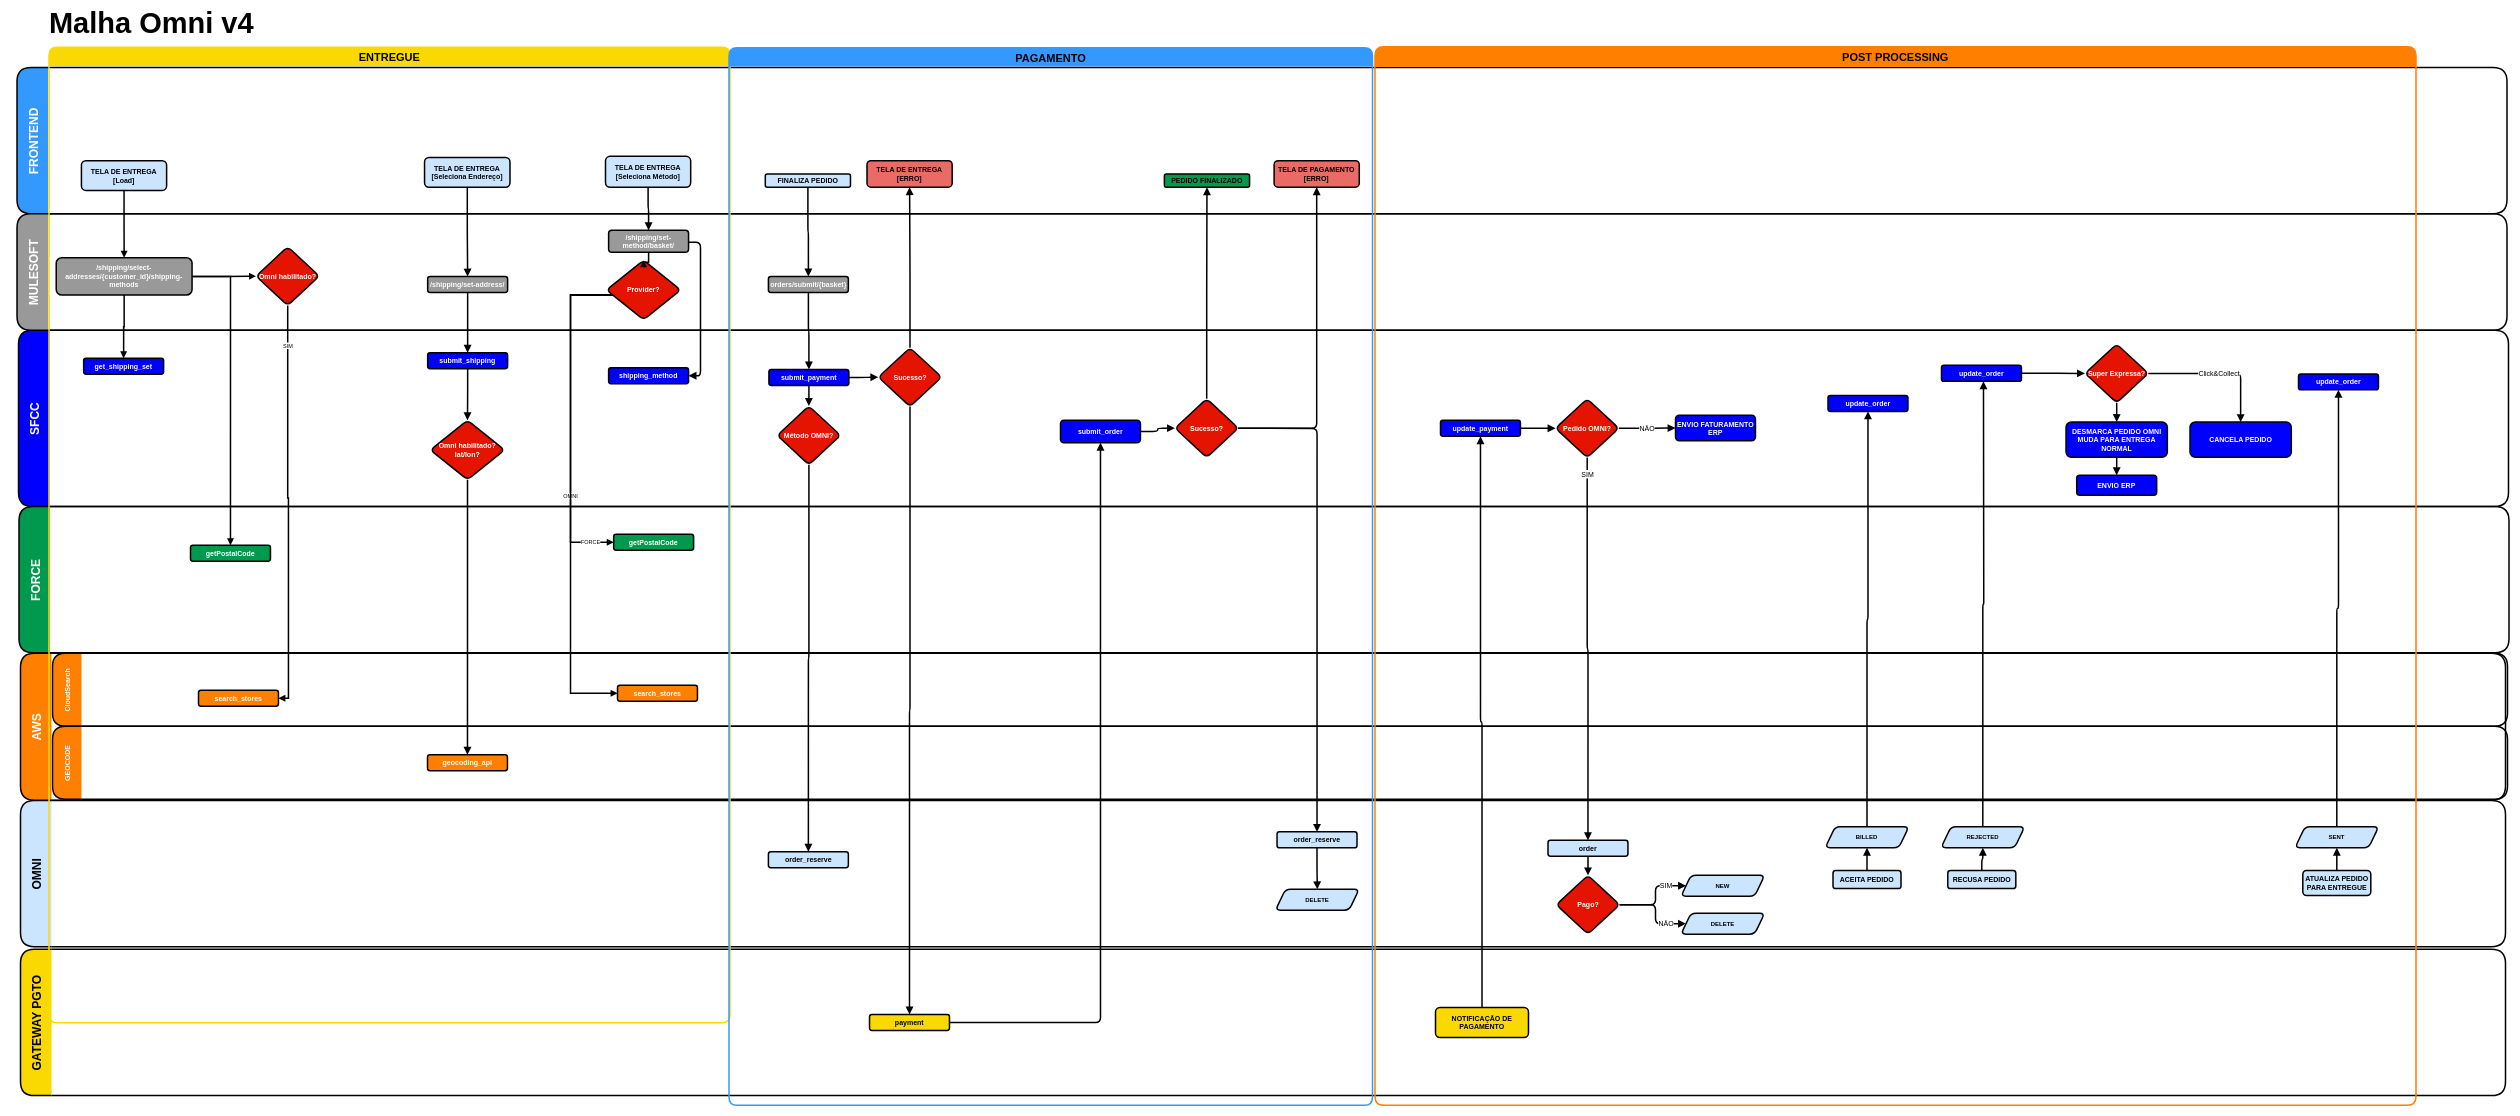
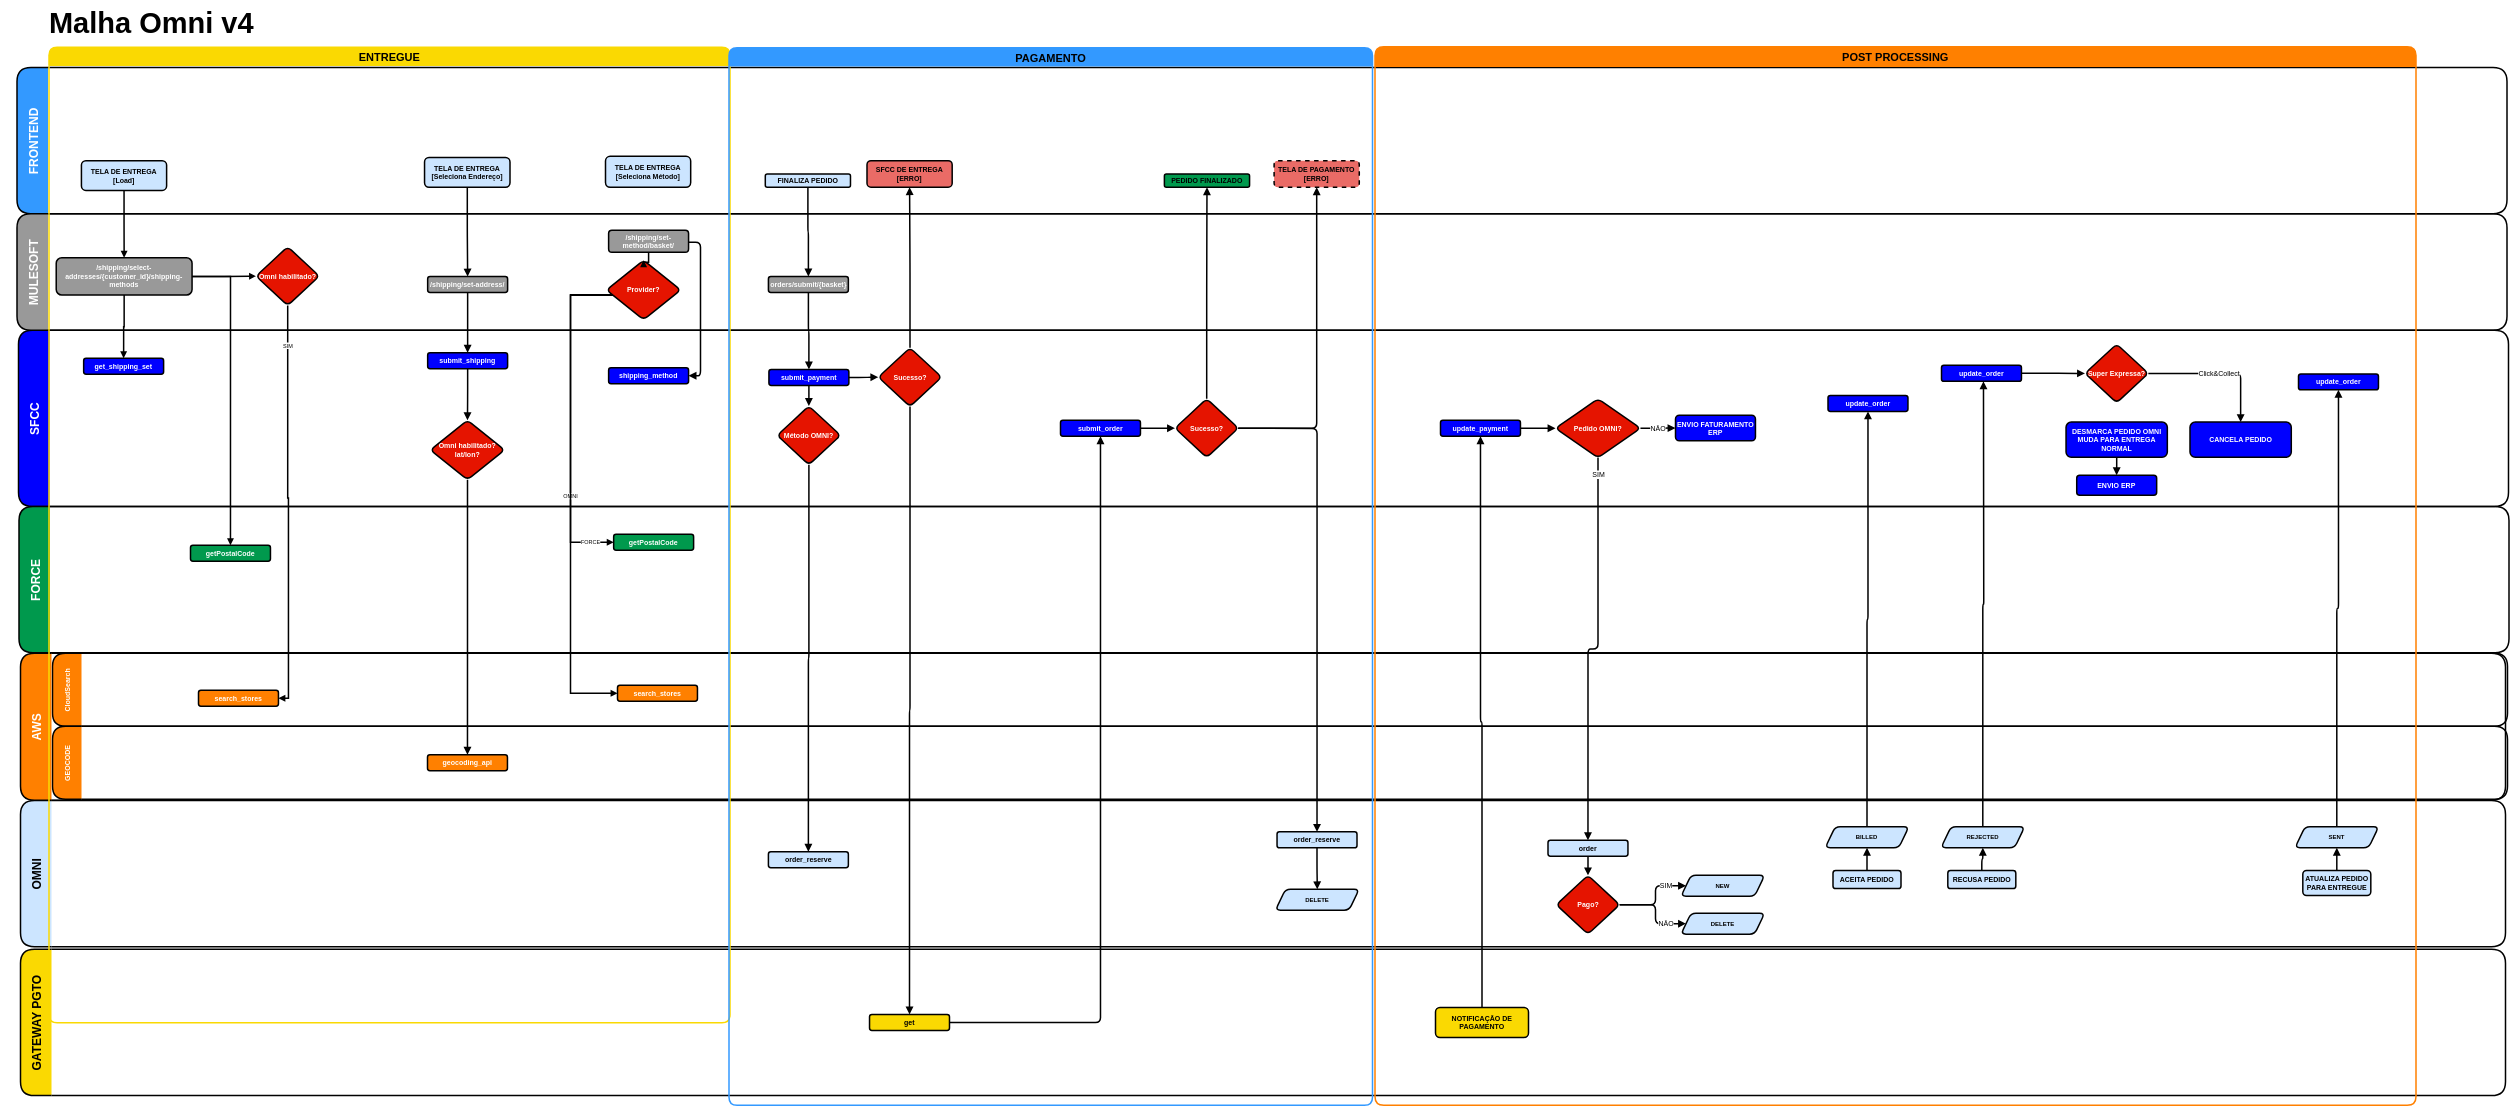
node "TELA DE ENTREGA [ERRO]": label "TELA DE ENTREGA [ERRO]" -> "SFCC DE ENTREGA [ERRO]"
node "TELA DE PAGAMENTO [ERRO]": style solid -> dashed
edge "TELA DE ENTREGA [Seleciona Método]" -> "/shipping/set-method/basket/": removed
edge "Super Expressa?" -> "DESMARCA PEDIDO OMNI MUDA PARA ENTREGA NORMAL": removed
node "Pedido OMNI?": size 63x59 -> 85x59
node "submit_order": size 80x23 -> 80x16
node "payment": label "payment" -> "get"
